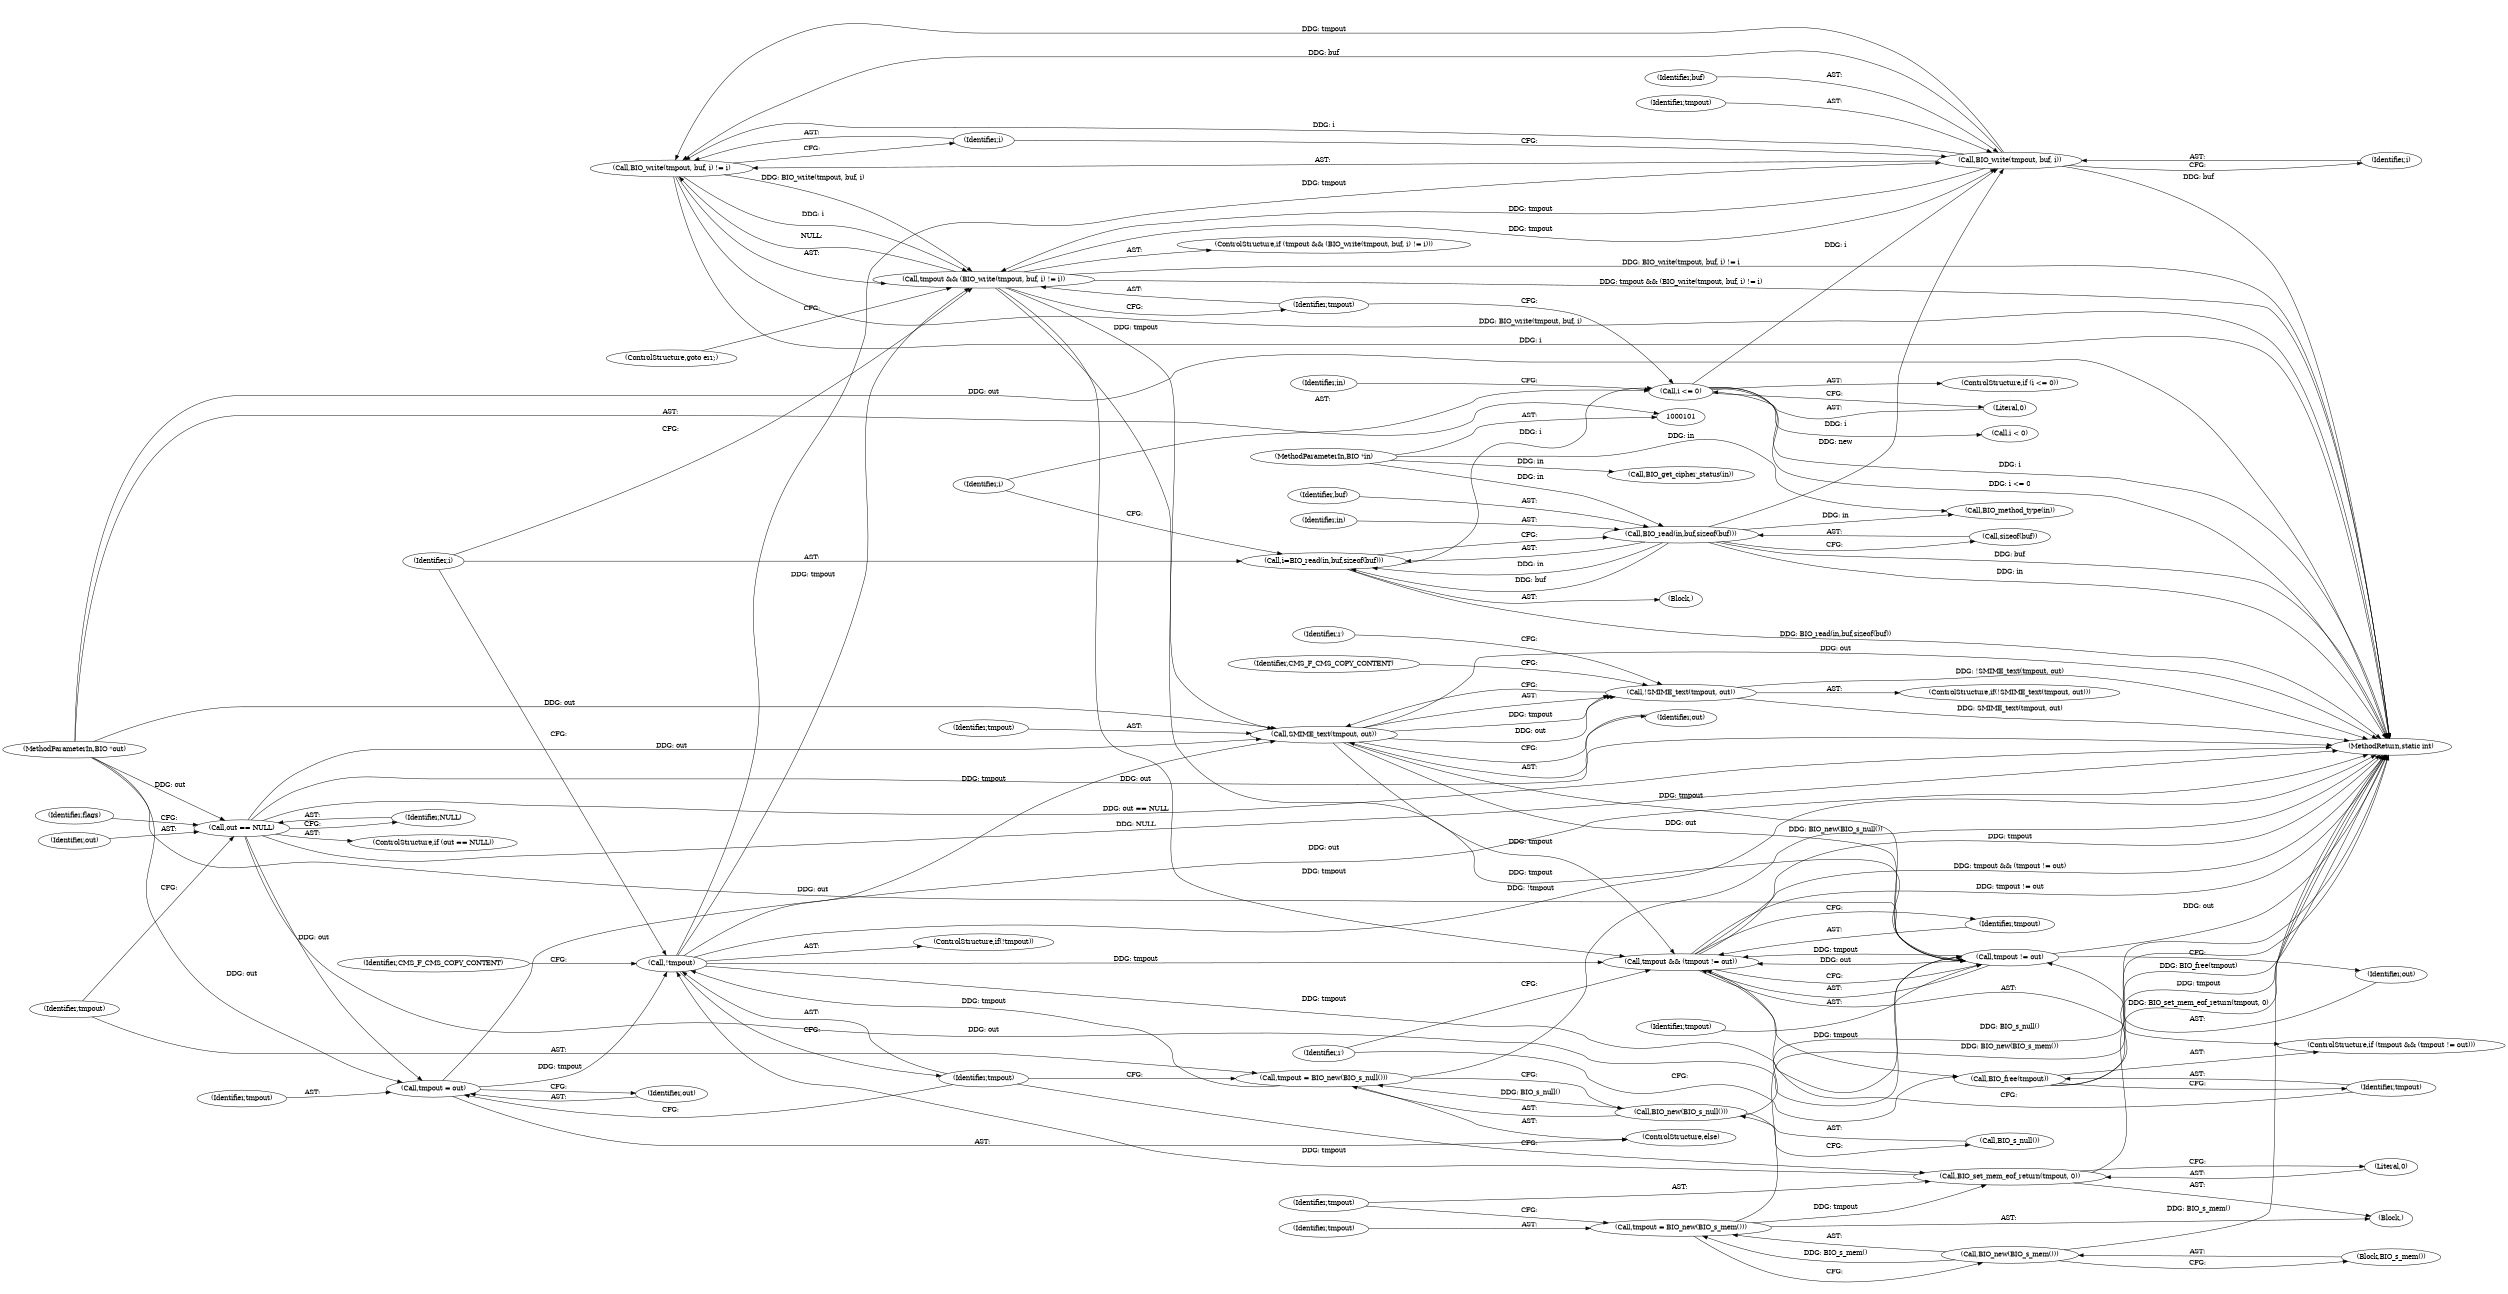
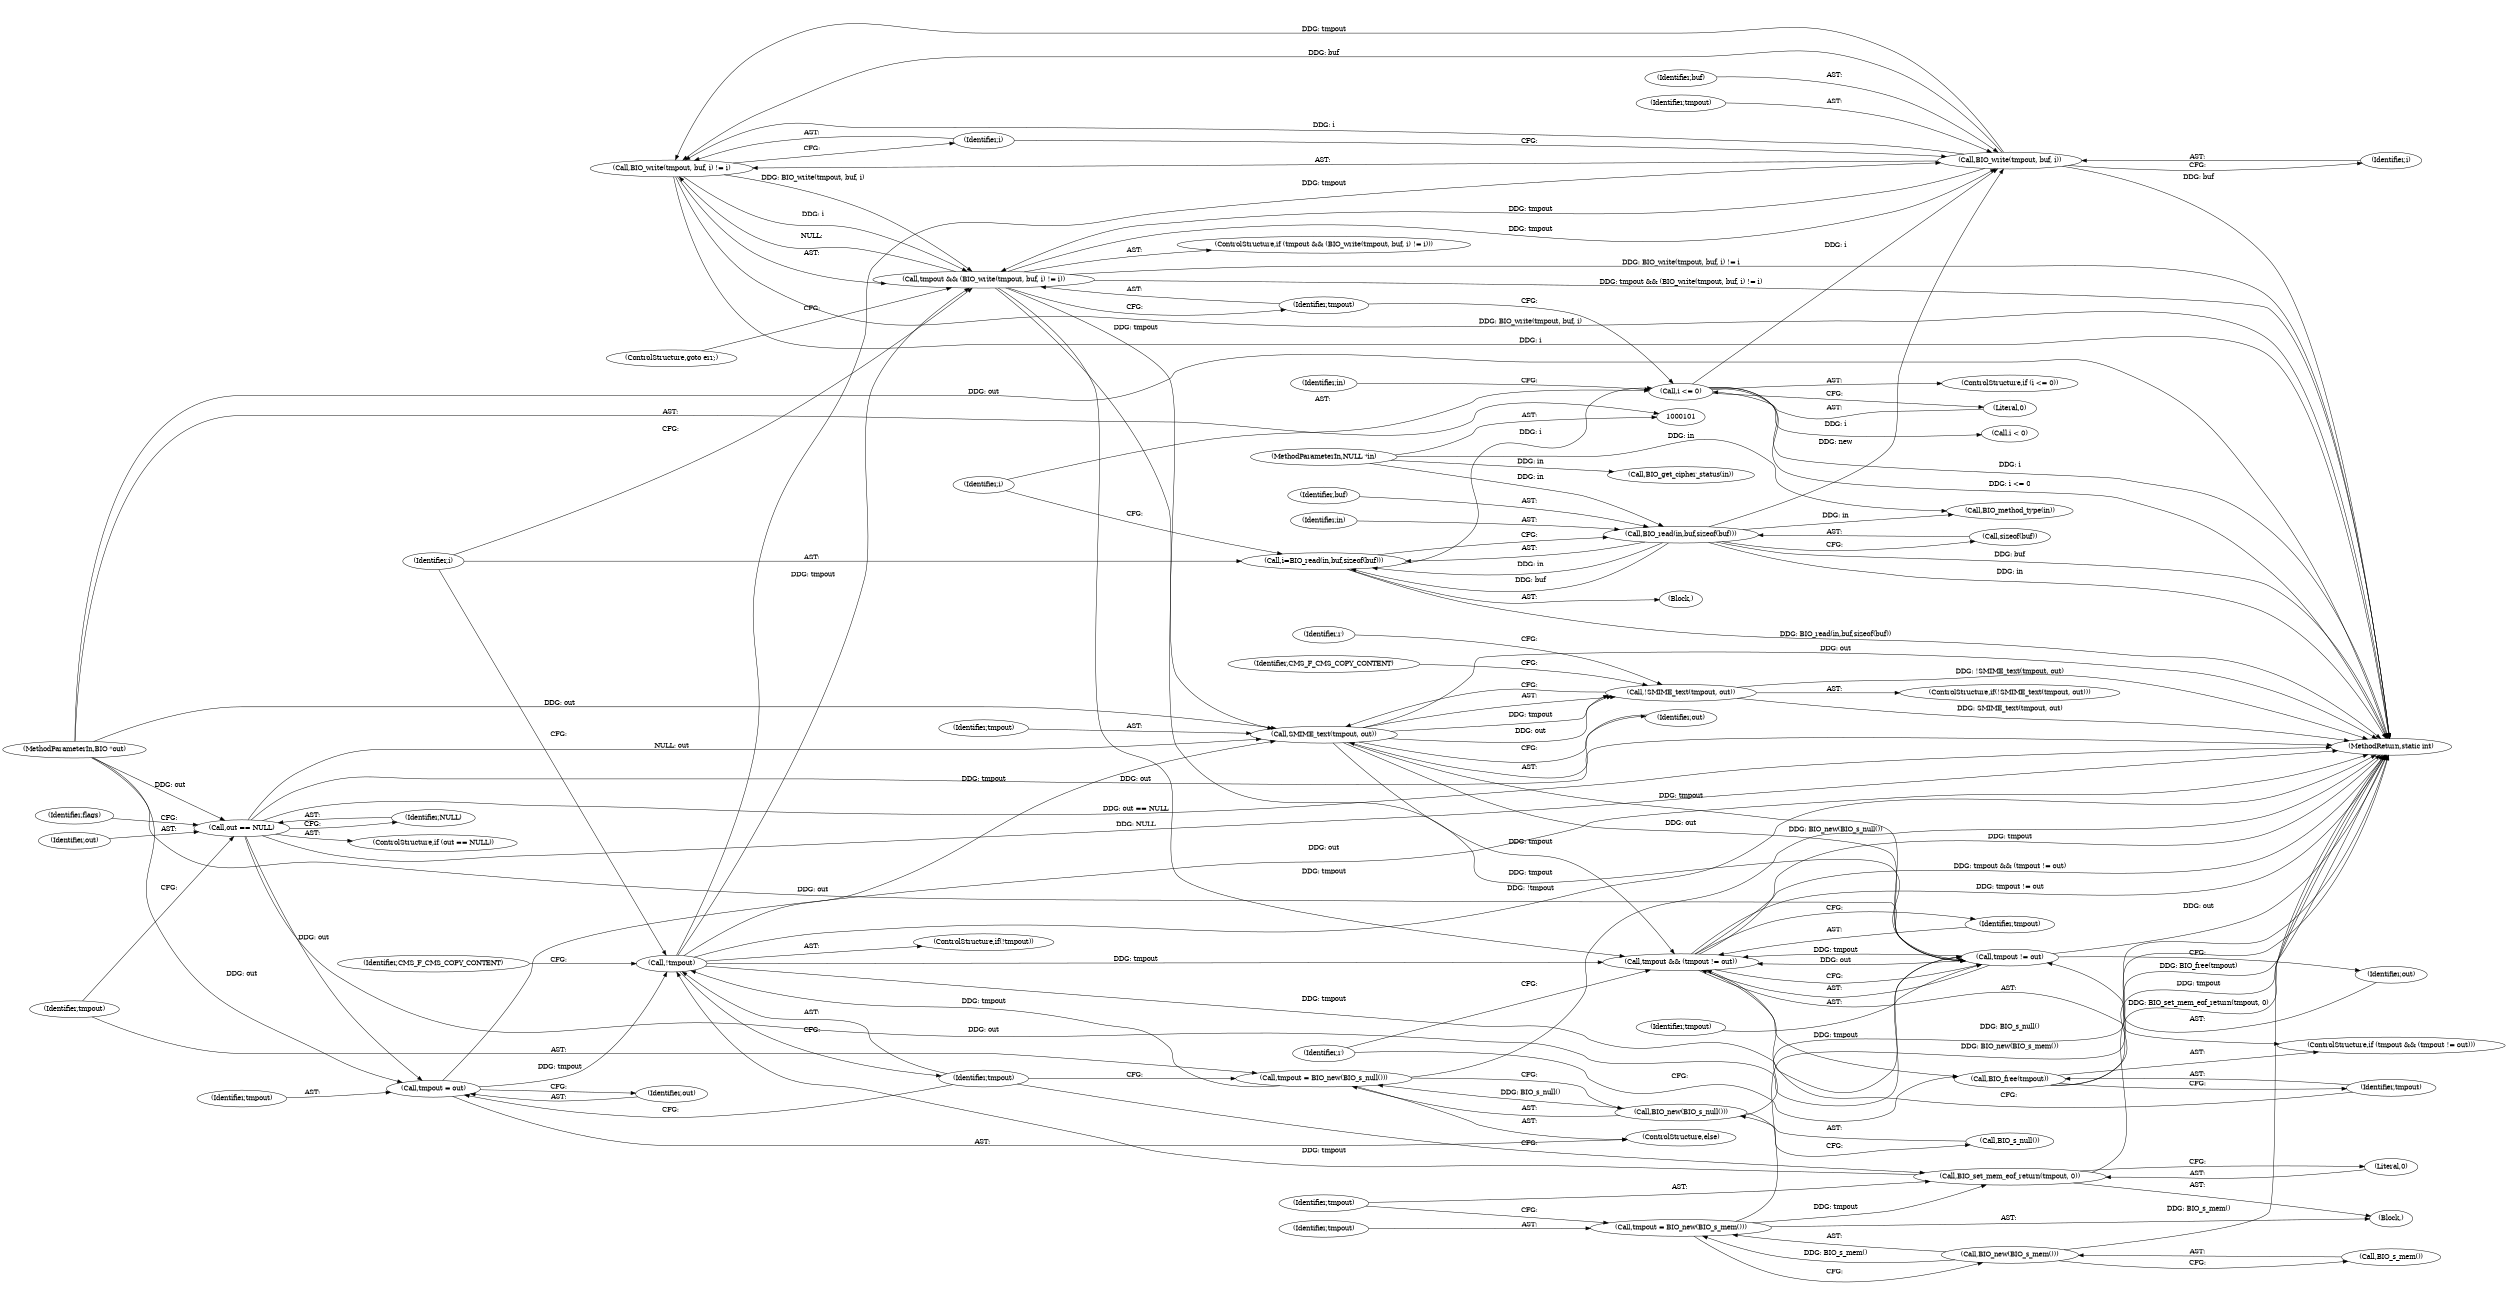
node "(MethodParameterIn,BIO *in)": label "(MethodParameterIn,BIO *in)" -> "(MethodParameterIn,NULL *in)"
edge "(Call,out == NULL)" -> "(Call,SMIME_text(tmpout, out))": label "DDG: out" -> "NULL: out"
node "(Block,BIO_s_mem())": label "(Block,BIO_s_mem())" -> "(Call,BIO_s_mem())"
